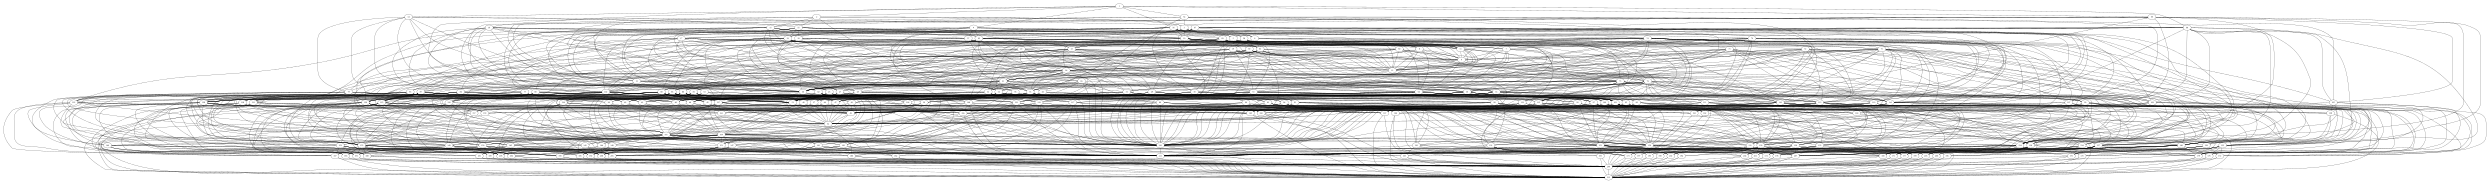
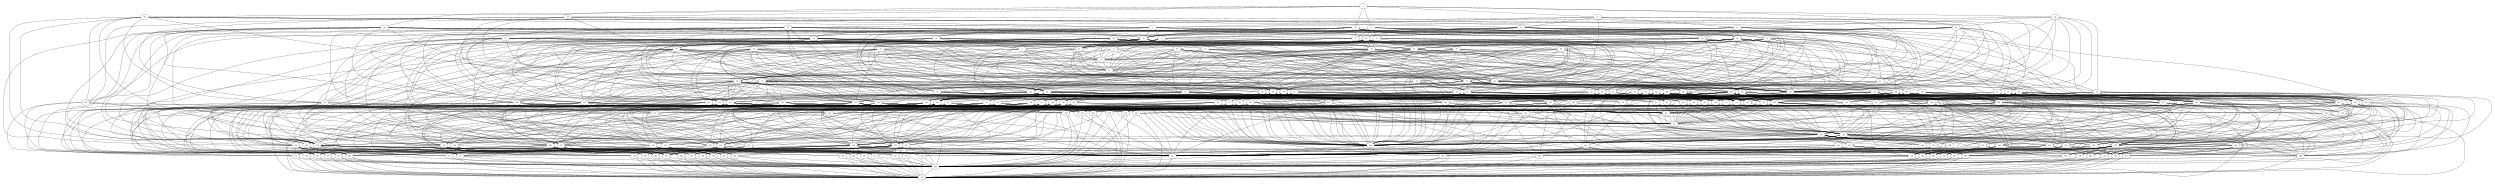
edge "18" -- "87": removed
edge "75" -- "30": removed
edge "24" -- "13": now "24" -- "50"
